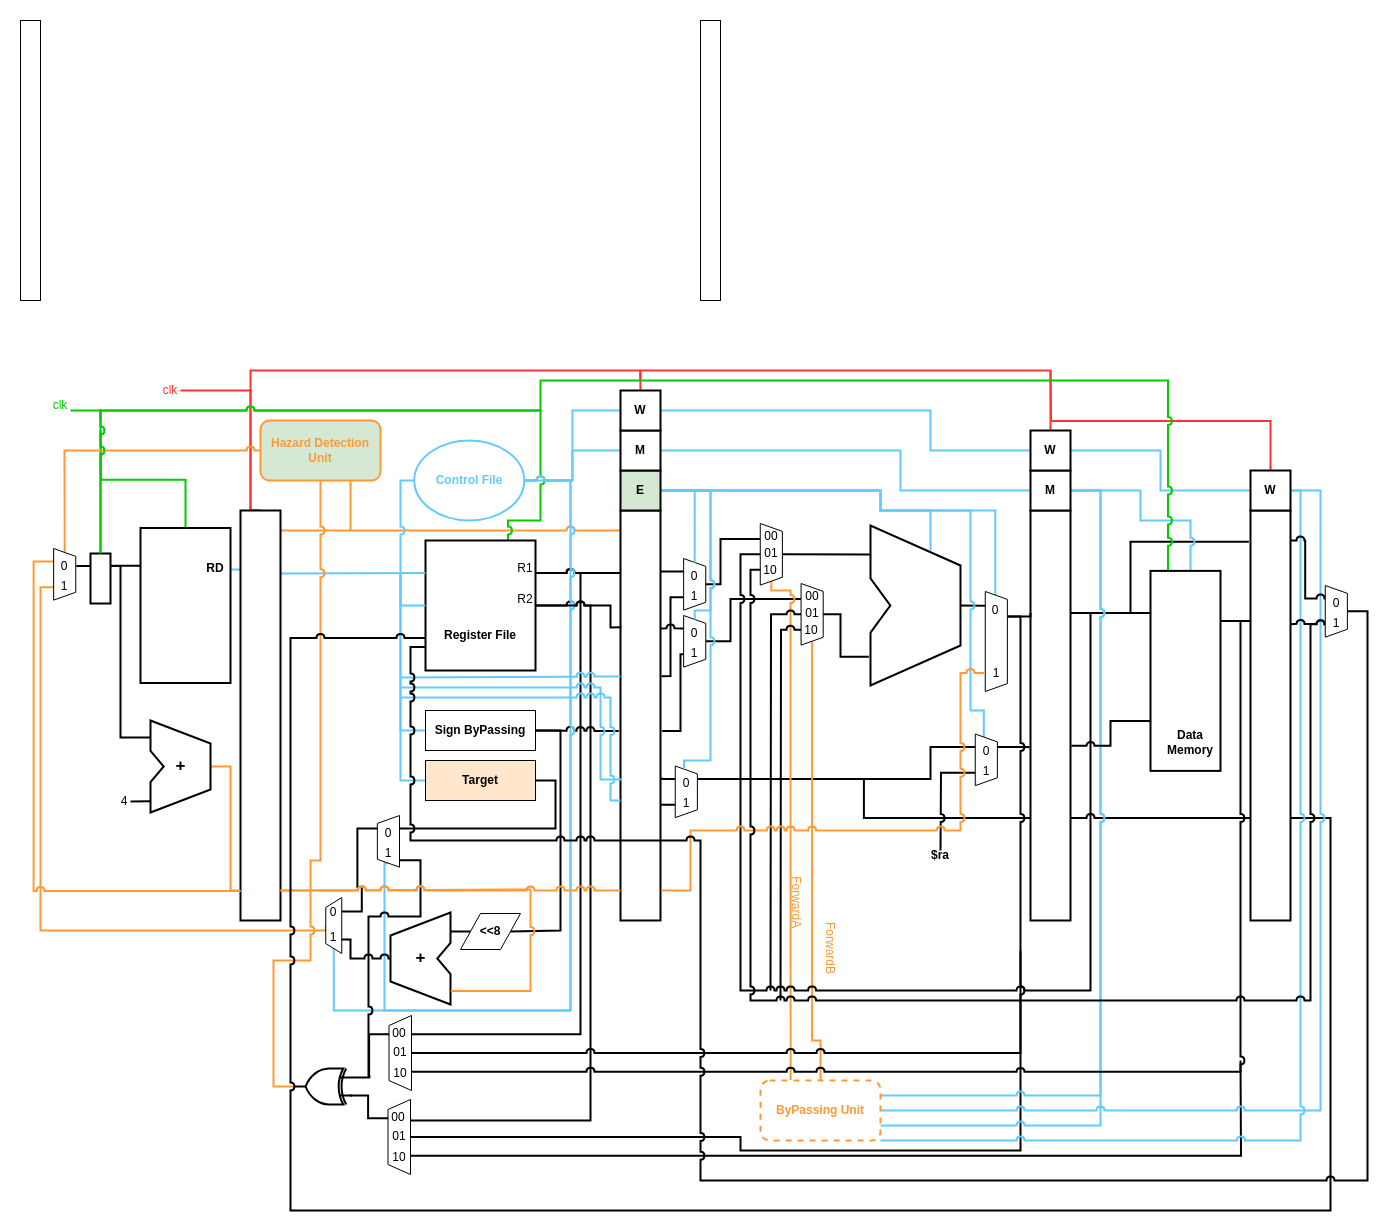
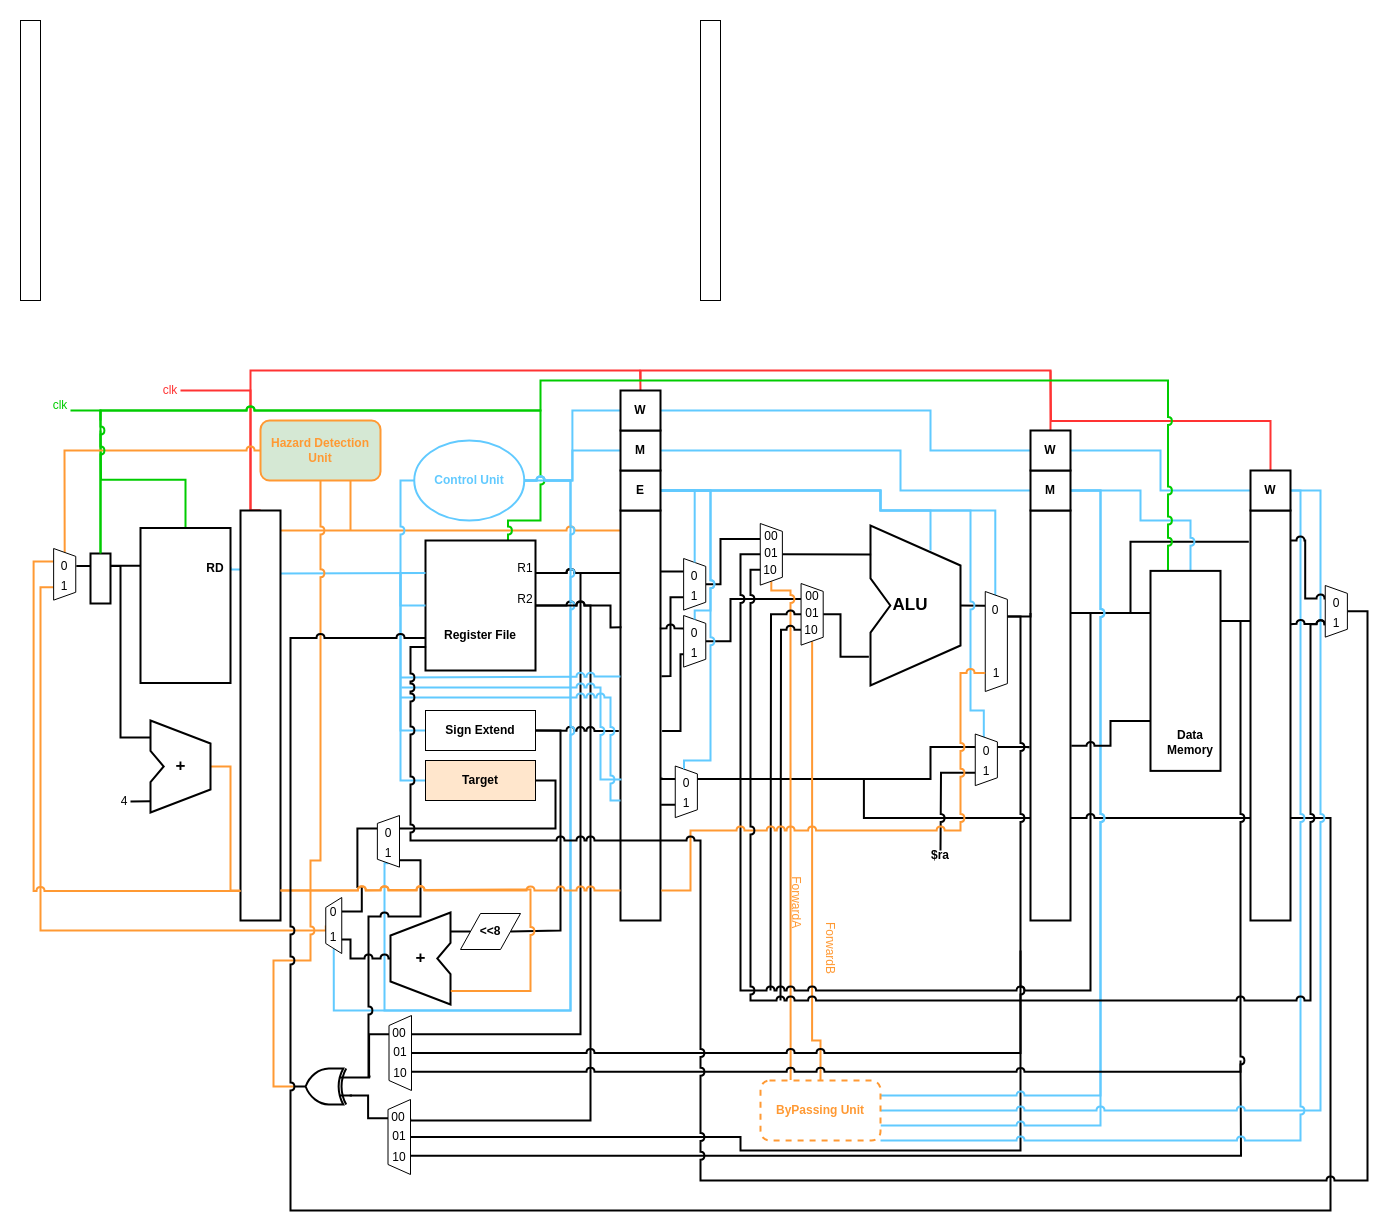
node "Control File": label "Control File" -> "Control Unit"
node "E": fillcolor #d5e8d4 -> #ffffff
node "ALU": added
node "Sign ByPassing": label "Sign ByPassing" -> "Sign Extend"
